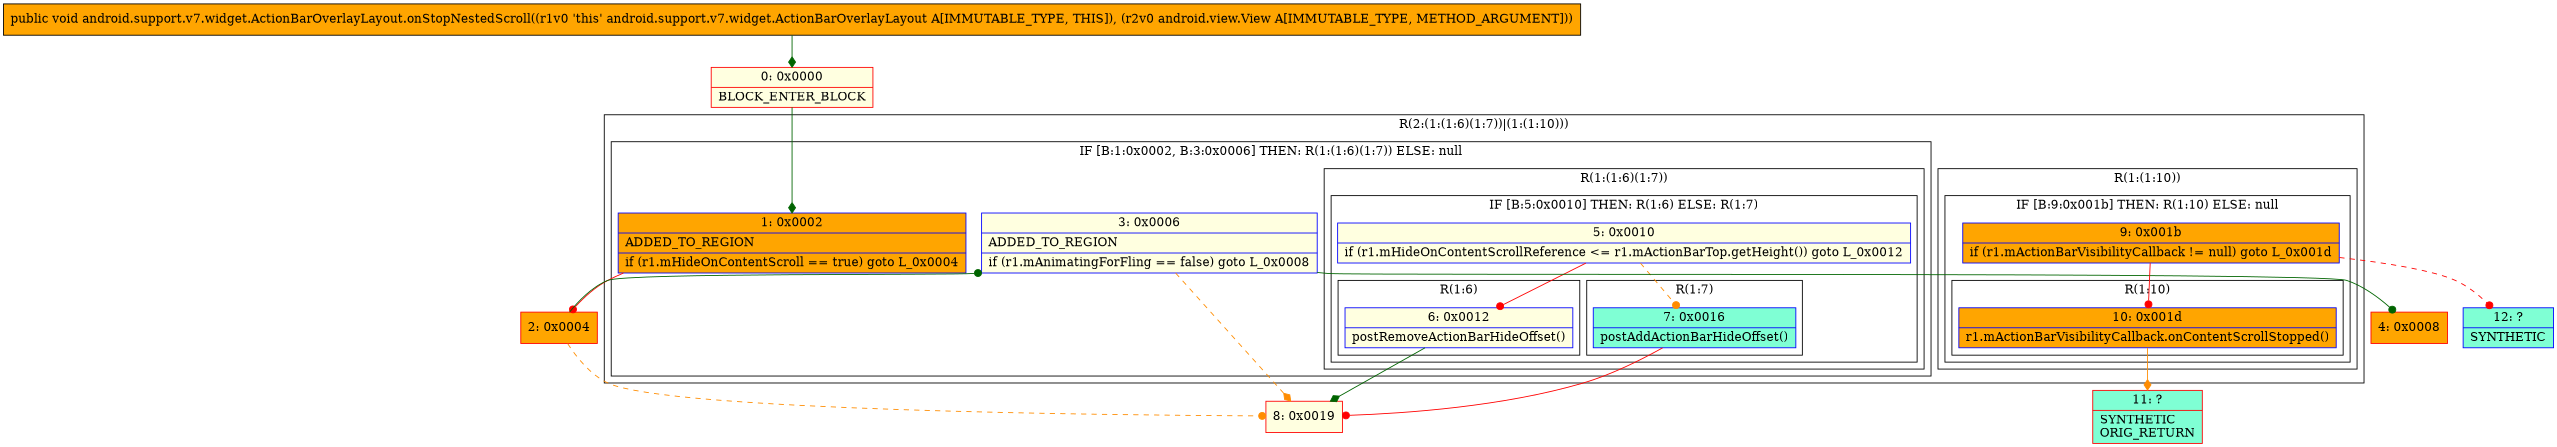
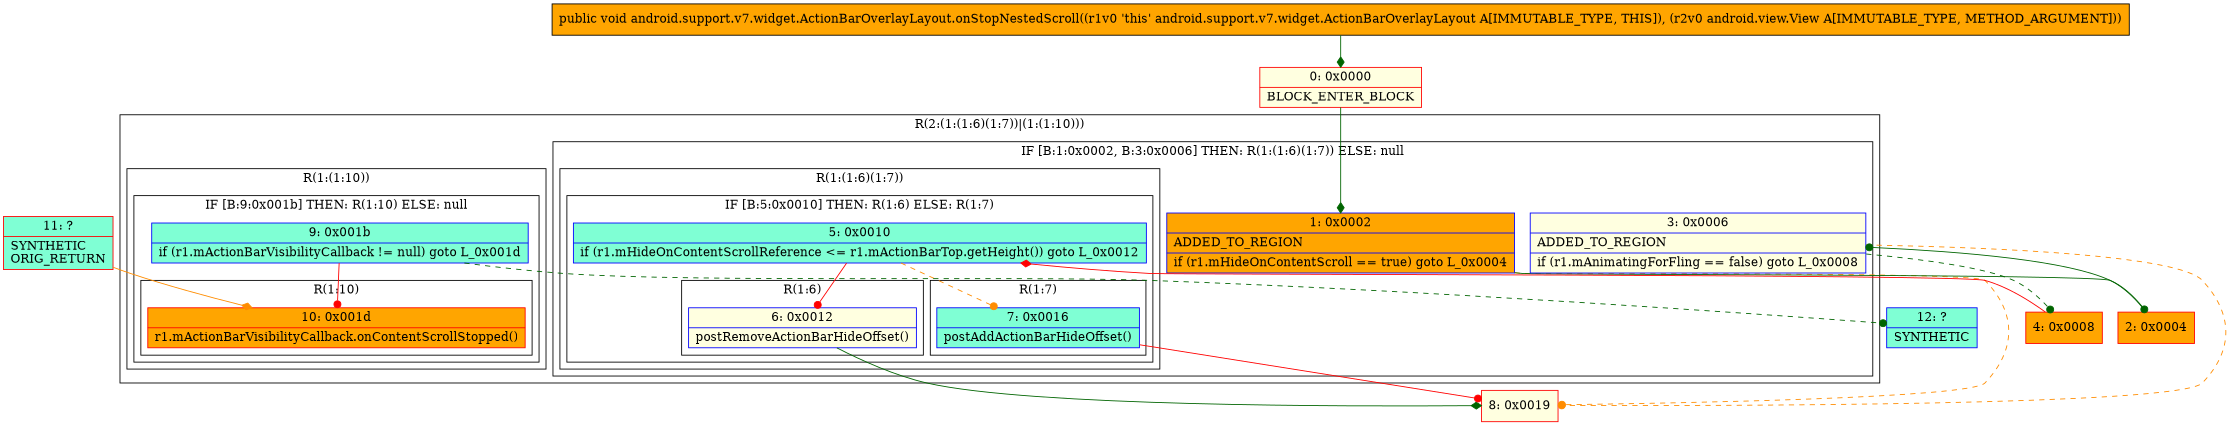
node "5: 0x0010": fillcolor lightyellow -> aquamarine
node "9: 0x001b": fillcolor orange -> aquamarine
edge "9: 0x001b" -> "12: ?": color red -> darkgreen
edge "4: 0x0008" -> "5: 0x0010": added
edge "3: 0x0006" -> "4: 0x0008": style solid -> dashed
edge "1: 0x0002" -> "2: 0x0004": color red -> darkgreen
node "10: 0x001d": color blue -> red
edge "3: 0x0006" -> "8: 0x0019": arrowhead diamond -> dot
edge "10: 0x001d" -> "11: ?": reversed
edge "2: 0x0004" -> "8: 0x0019": now "1: 0x0002" -> "8: 0x0019"
